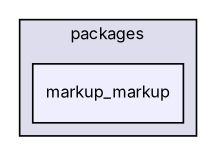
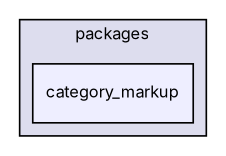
node "markup_markup": label "markup_markup" -> "category_markup"
